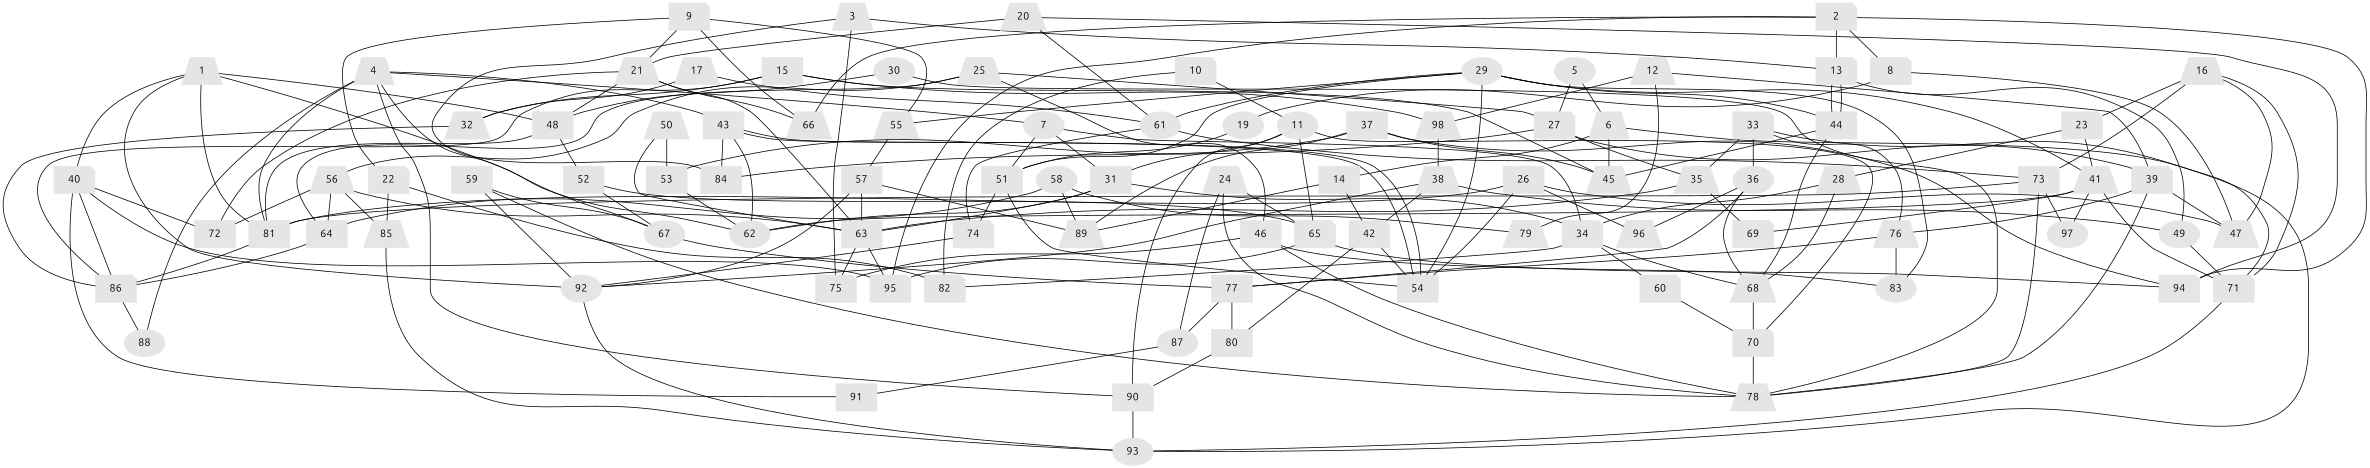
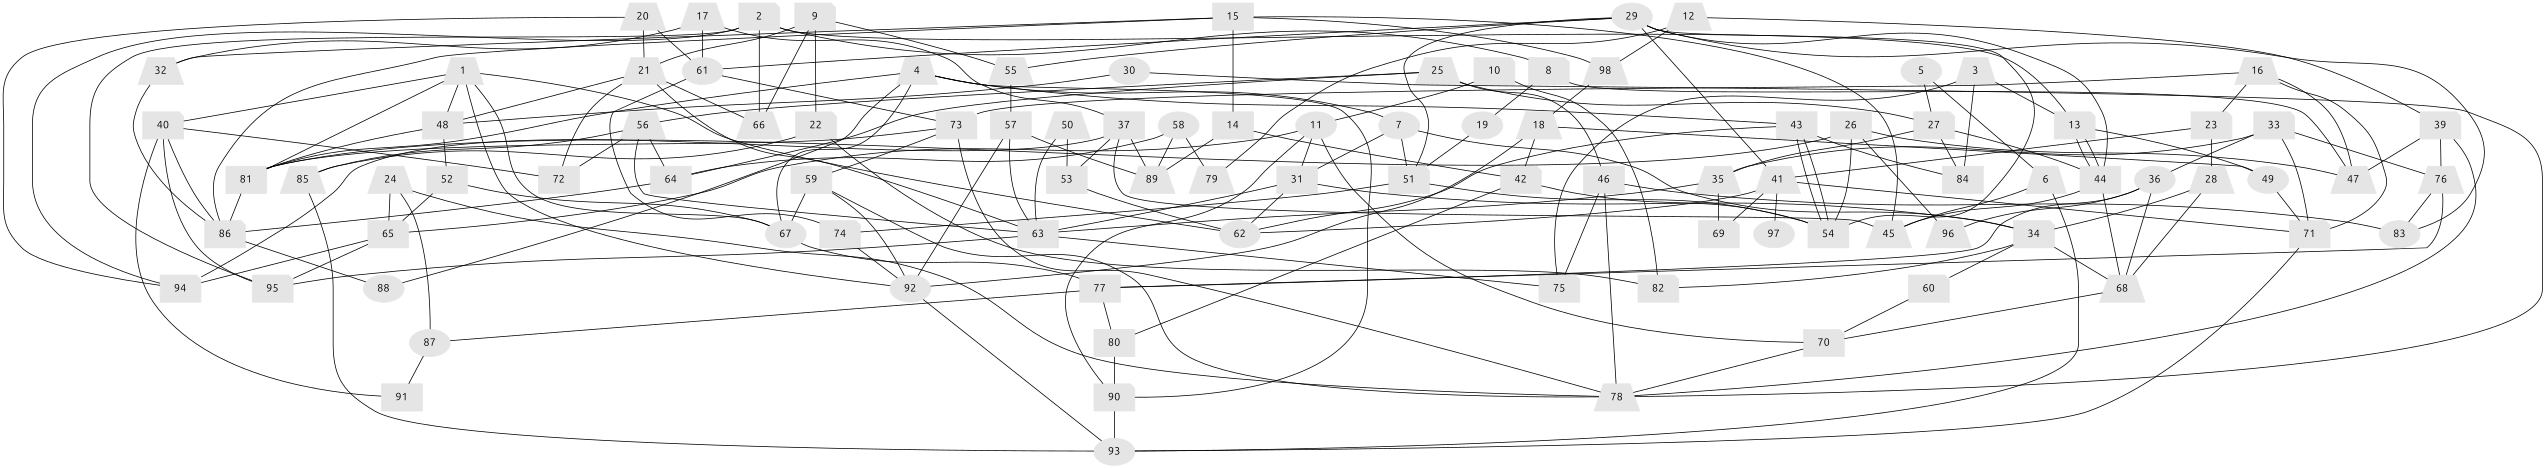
edge "17" -- "37": added
edge "27" -- "39": now "27" -- "44"
edge "6" -- "14": now "15" -- "14"
node "38": label "38" -> "18"
edge "73" -- "97": now "73" -- "59"
edge "1" -- "67": added
